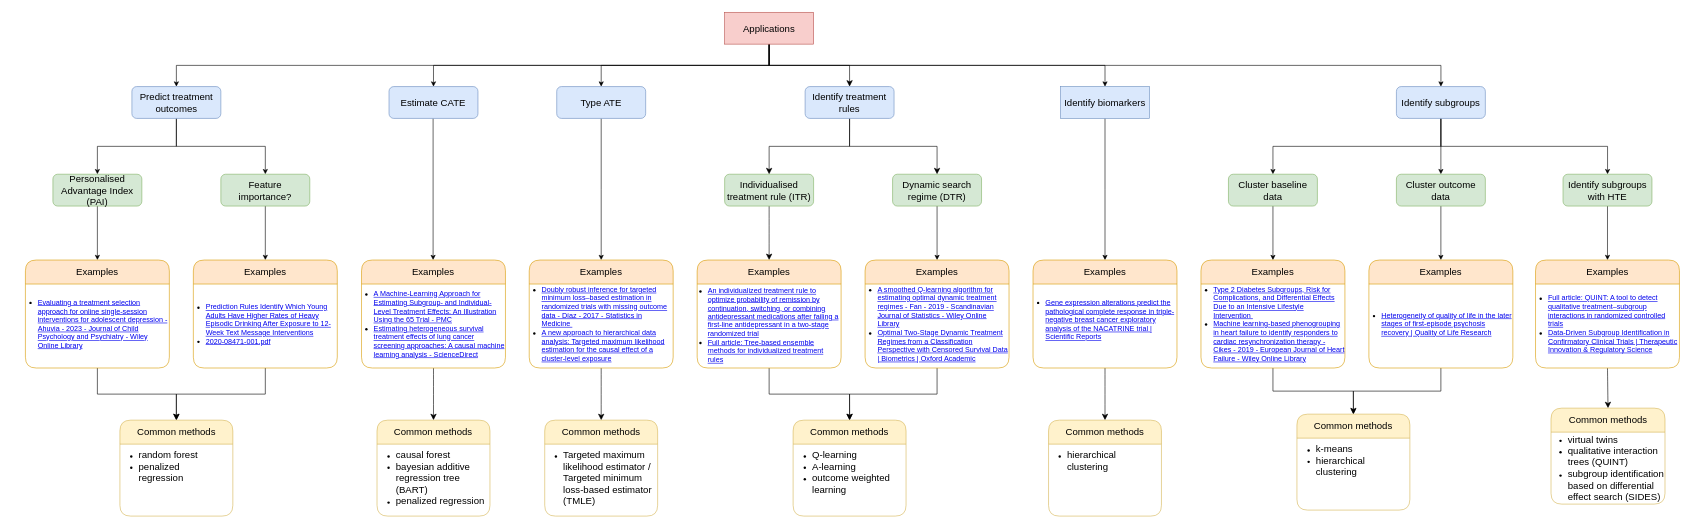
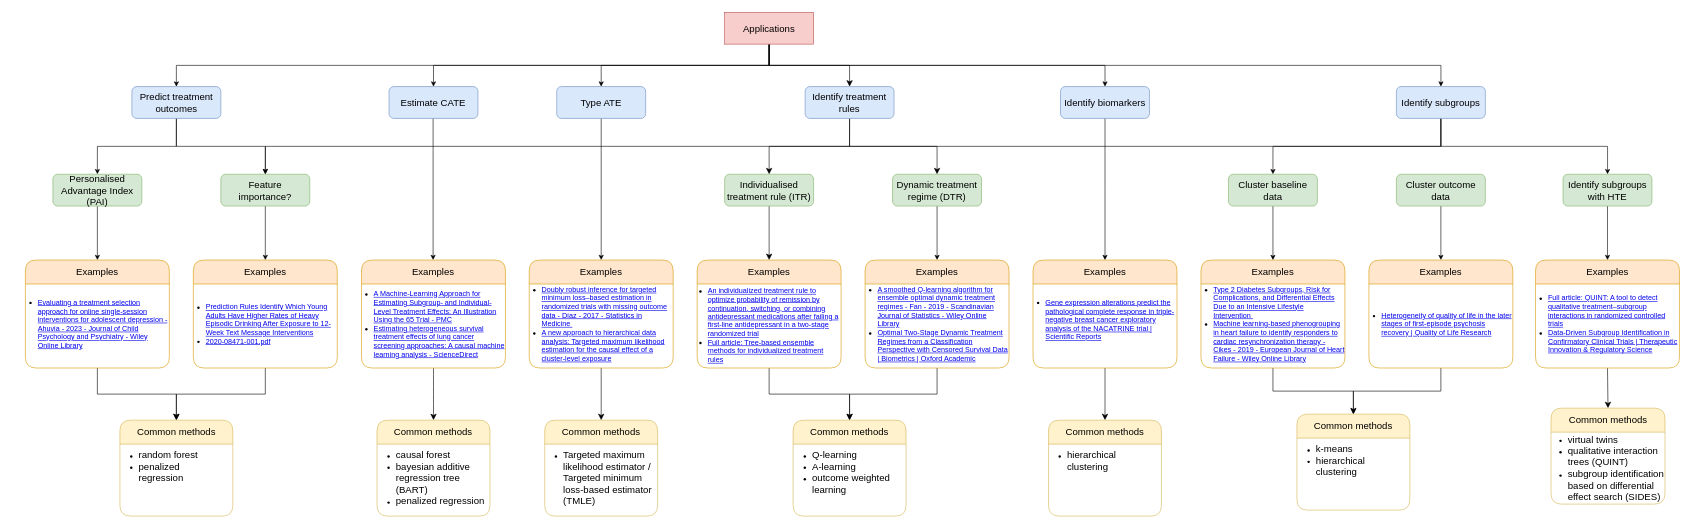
node "Identify biomarkers": shape rectangle -> rounded rectangle
edge "Identify subgroups" -> "Cluster outcome data": now "Identify subgroups" -> "Feature importance?"
node "Dynamic search regime (DTR)": label "Dynamic search regime (DTR)" -> "Dynamic treatment regime (DTR)"
node "A smoothed Q‐learning algorithm for estimating optimal dynamic treatment regimes - Fan - 2019 - Scandinavian Journal of Statistics - Wiley Online Library Optimal Two-Stage Dynamic Treatment Regimes from a Classification Perspective with Censored Survival Data | Biometrics | Oxford Academic": label "A smoothed Q‐learning algorithm for estimating optimal dynamic treatment regimes - Fan - 2019 - Scandinavian Journal of Statistics - Wiley Online Library Optimal Two-Stage Dynamic Treatment Regimes from a Classification Perspective with Censored Survival Data | Biometrics | Oxford Academic" -> "A smoothed Q‐learning algorithm for ensemble optimal dynamic treatment regimes - Fan - 2019 - Scandinavian Journal of Statistics - Wiley Online Library Optimal Two-Stage Dynamic Treatment Regimes from a Classification Perspective with Censored Survival Data | Biometrics | Oxford Academic"
